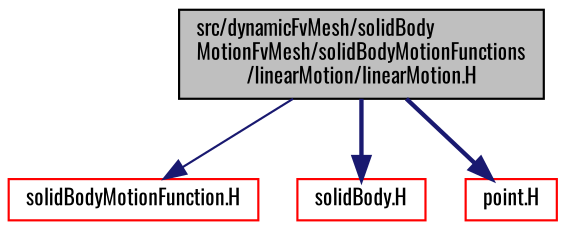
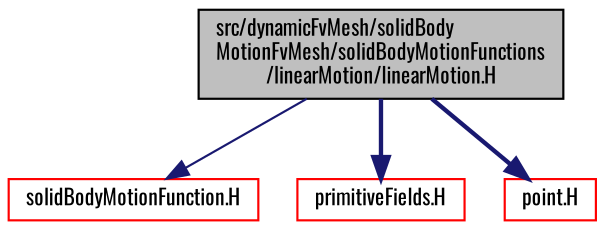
node "solidBody.H": label "solidBody.H" -> "primitiveFields.H"
